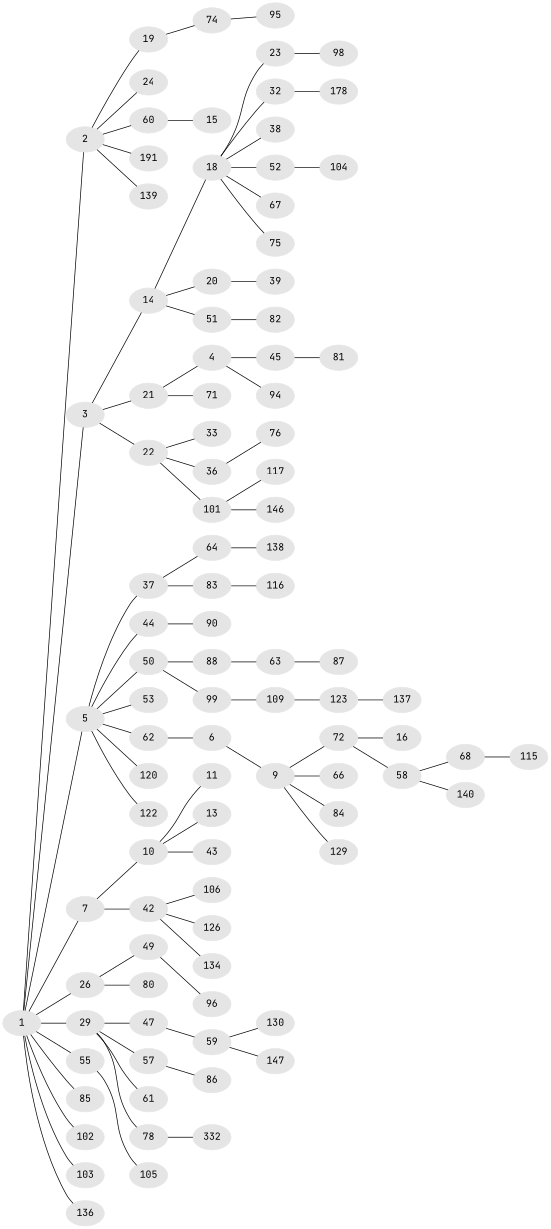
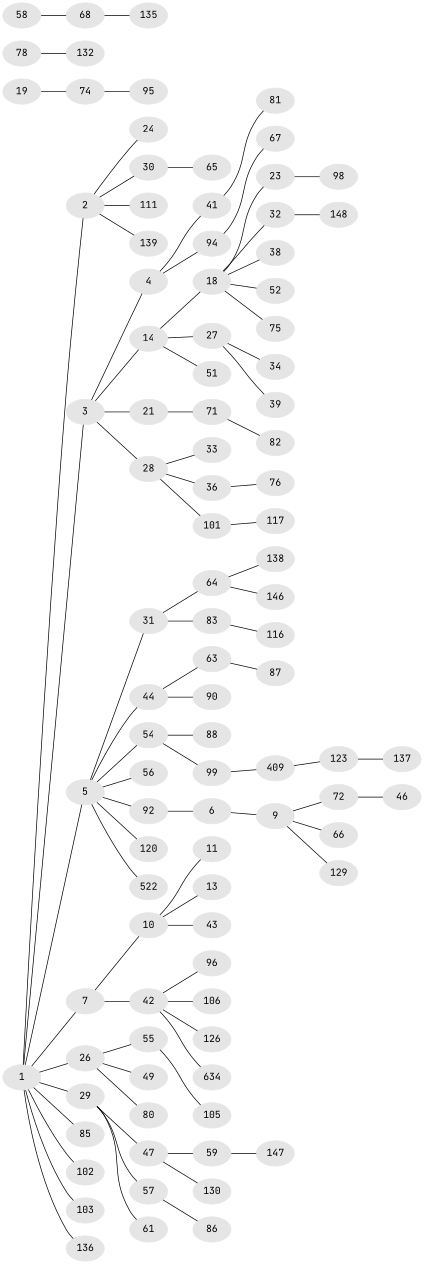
edge "19" -- "2": removed
node "178": label "178" -> "148"
node "60": label "60" -> "30"
node "15": label "15" -> "65"
node "191": label "191" -> "111"
node "104": removed
edge "18" -- "67": now "94" -- "67"
node "20": label "20" -> "27"
edge "51" -- "82": now "71" -- "82"
node "45": label "45" -> "41"
node "34": added
edge "4" -- "21": now "4" -- "3"
node "22": label "22" -> "28"
edge "101" -- "146": now "64" -- "146"
node "37": label "37" -> "31"
node "50": label "50" -> "54"
edge "88" -- "63": now "44" -- "63"
node "53": label "53" -> "56"
node "109": label "109" -> "409"
node "62": label "62" -> "92"
node "16": label "16" -> "46"
edge "72" -- "58": removed
node "115": label "115" -> "135"
node "140": removed
node "122": label "122" -> "522"
node "84": removed
node "134": label "134" -> "634"
edge "49" -- "96": now "42" -- "96"
edge "130" -- "59": now "130" -- "47"
edge "1" -- "55": now "26" -- "55"
edge "29" -- "78": removed
node "332": label "332" -> "132"
